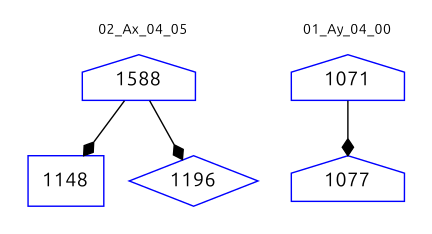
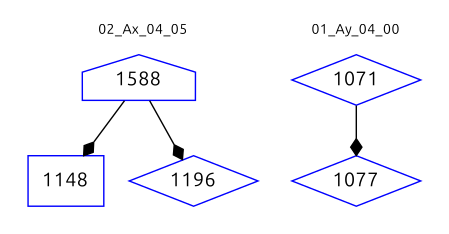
node "1071": shape house -> diamond
node "1077": shape house -> diamond
